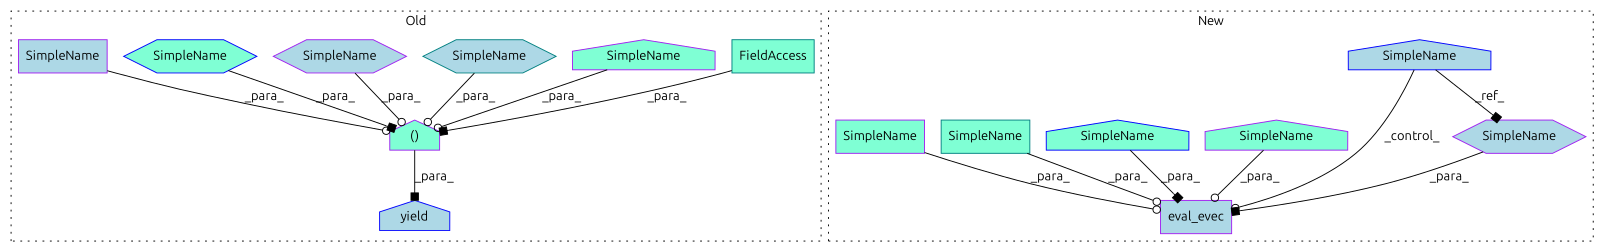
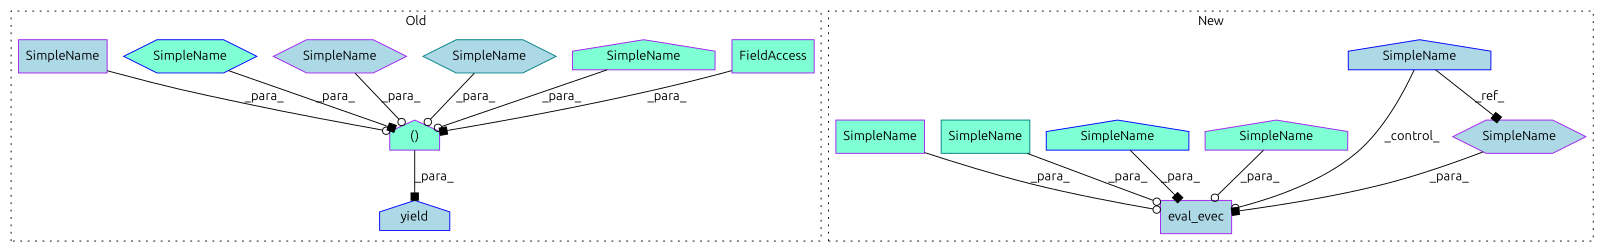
node "FieldAccess": color teal -> purple
